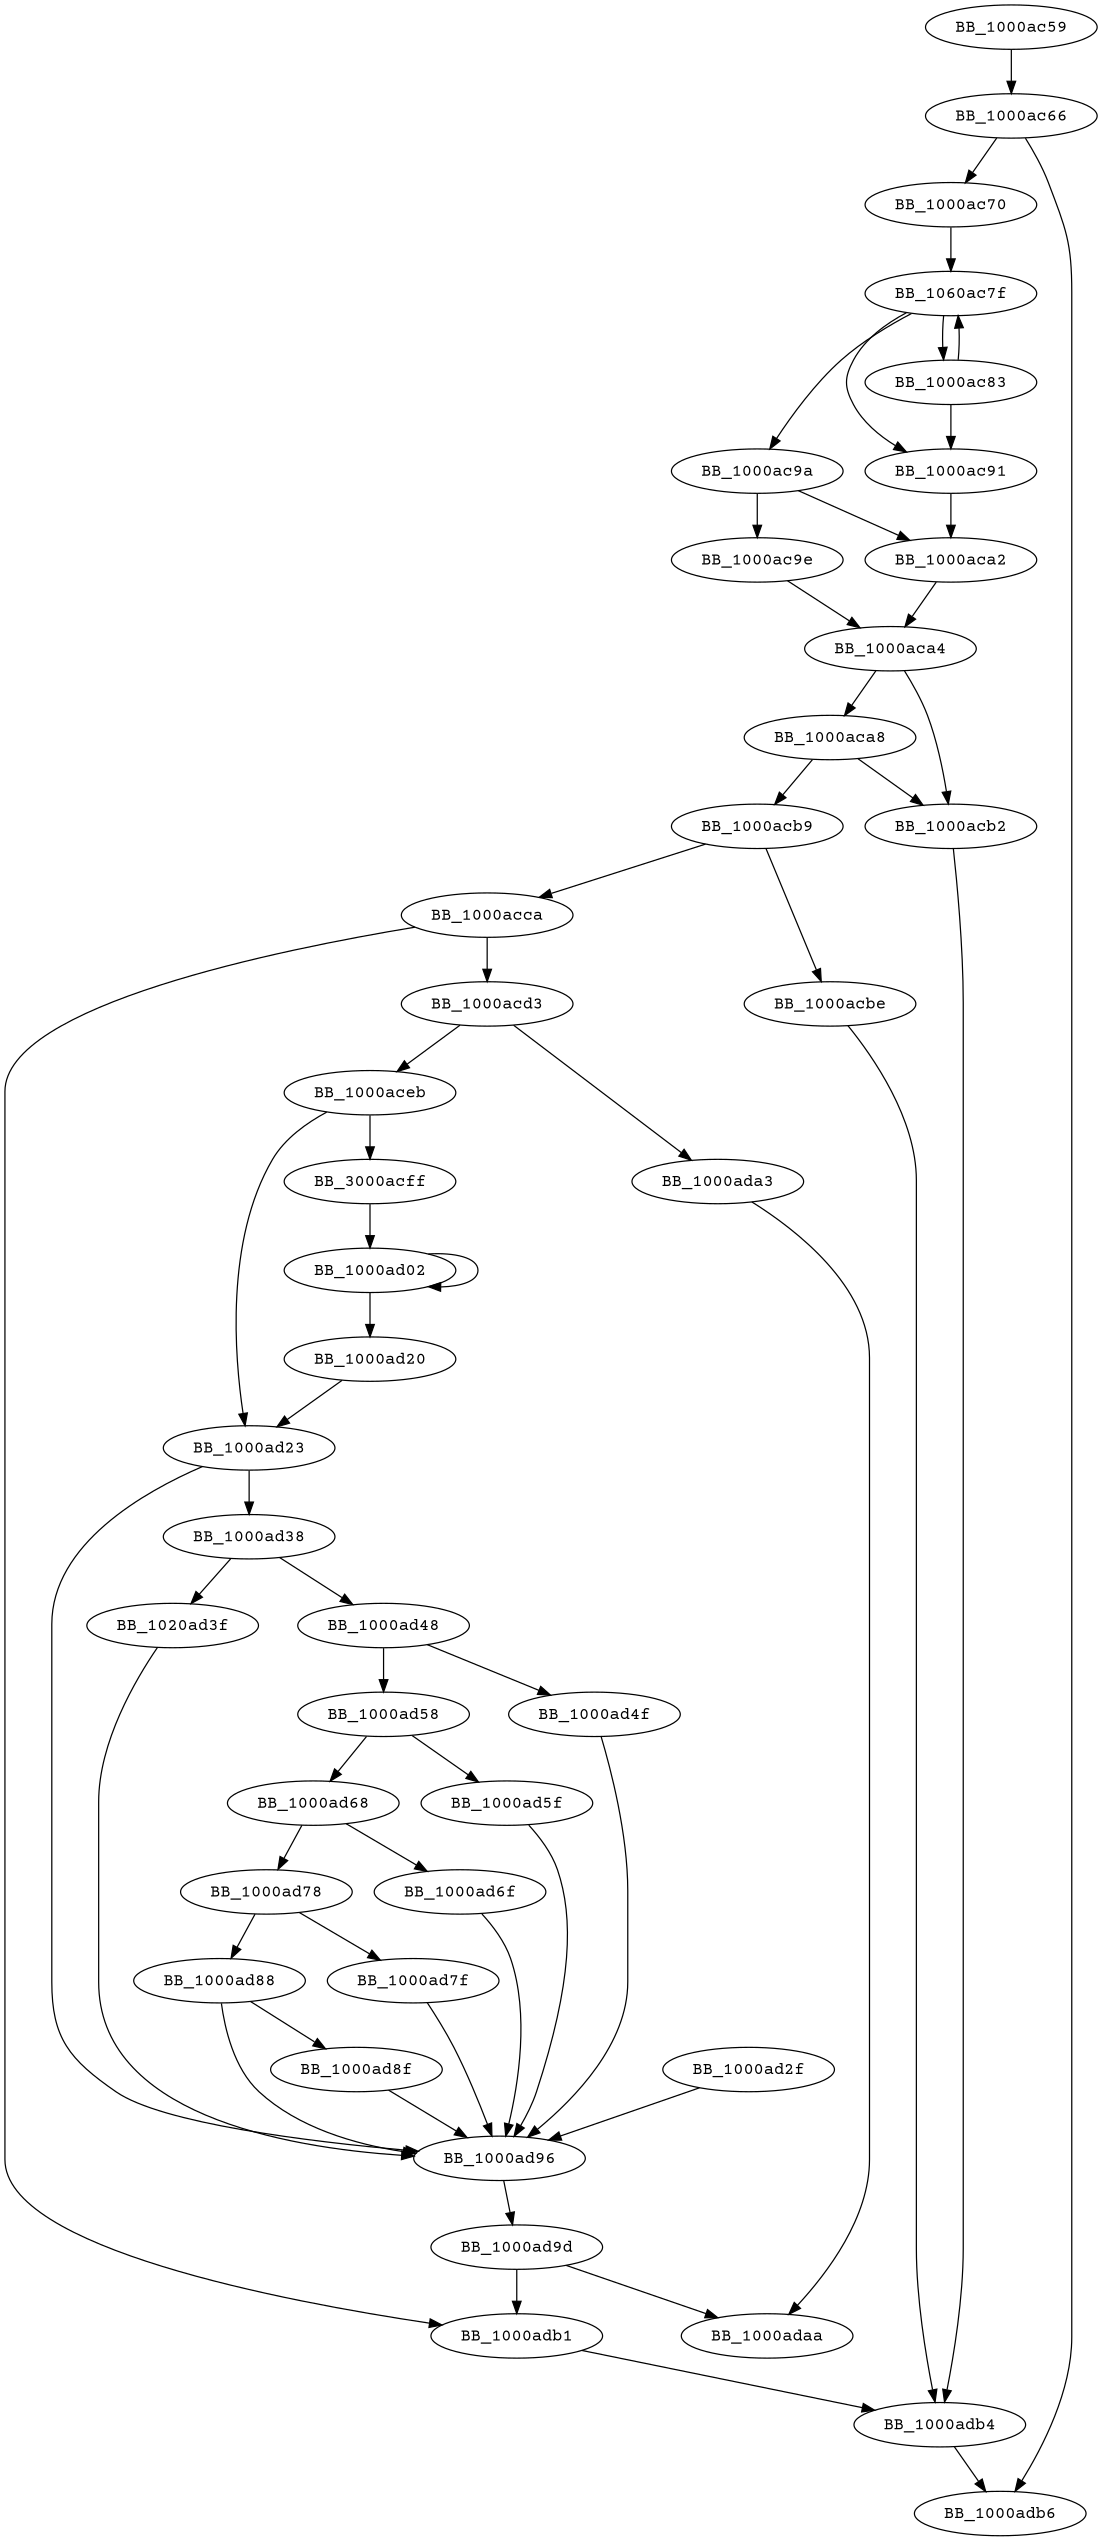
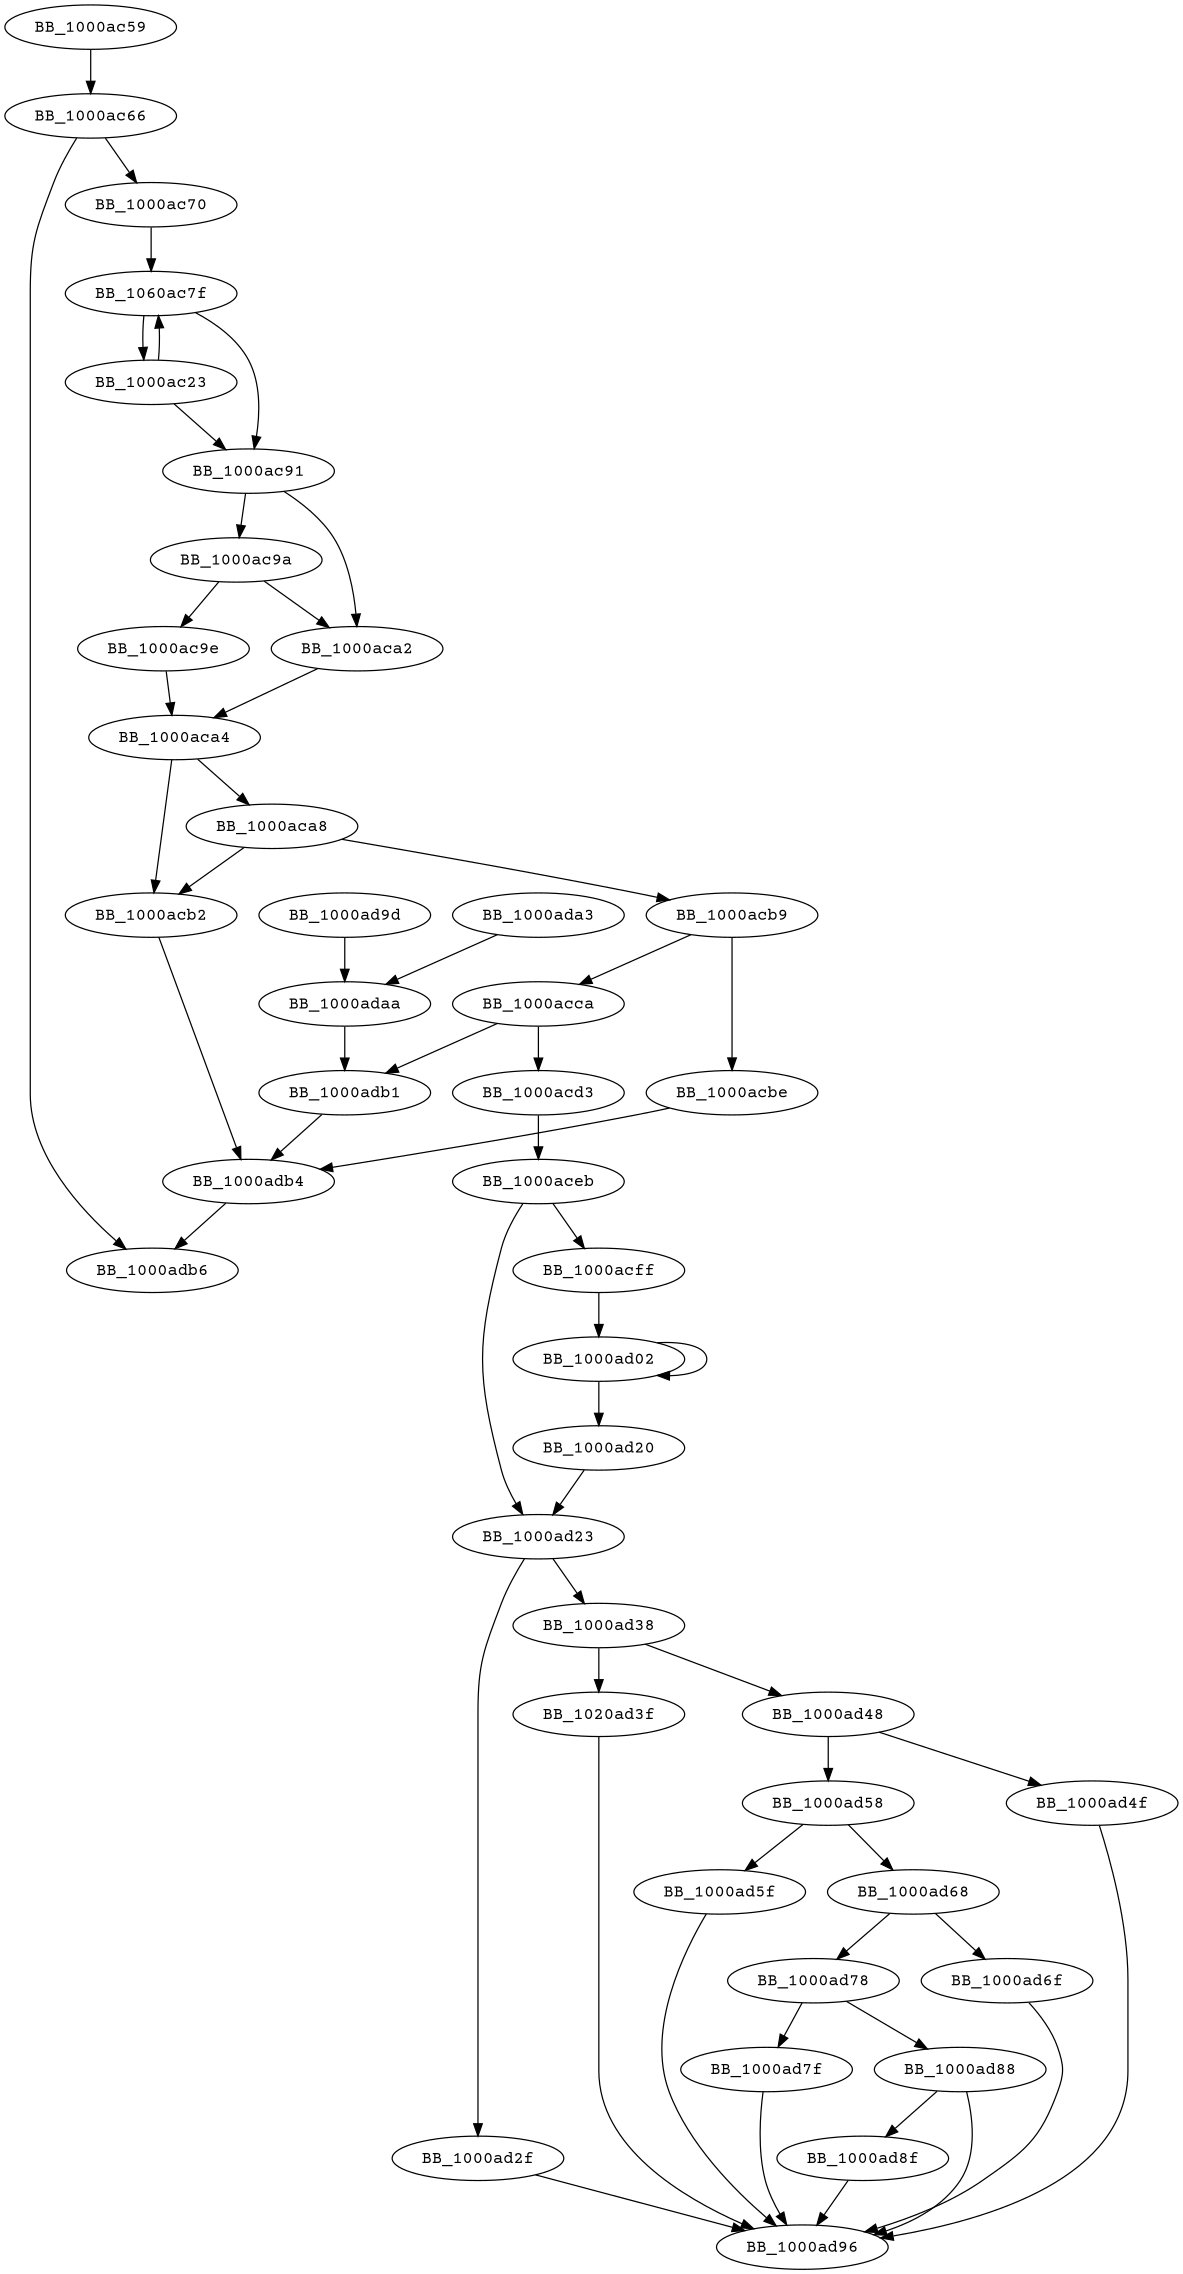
edge "BB_1060ac7f" -> "BB_1000ac9a": now "BB_1000ac91" -> "BB_1000ac9a"
node "BB_1000ac83": label "BB_1000ac83" -> "BB_1000ac23"
edge "BB_1000acd3" -> "BB_1000ada3": removed
node "BB_3000acff": label "BB_3000acff" -> "BB_1000acff"
edge "BB_1000ad23" -> "BB_1000ad96": now "BB_1000ad23" -> "BB_1000ad2f"
edge "BB_1000ad96" -> "BB_1000ad9d": removed
edge "BB_1000ad9d" -> "BB_1000adb1": now "BB_1000adaa" -> "BB_1000adb1"
